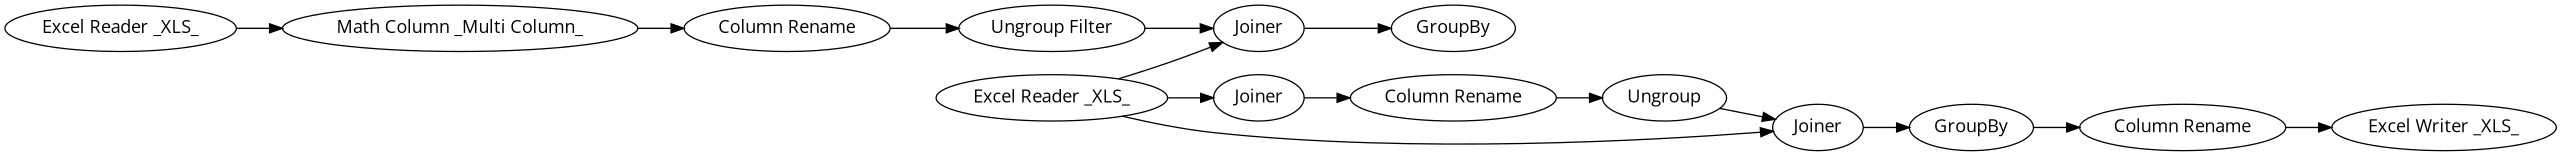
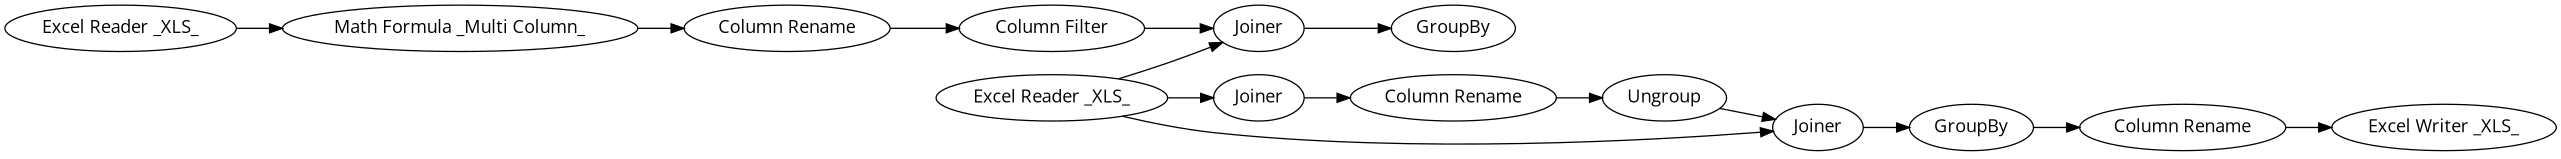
node "Math Column _Multi Column_": label "Math Column _Multi Column_" -> "Math Formula _Multi Column_"
node "Ungroup Filter": label "Ungroup Filter" -> "Column Filter"
